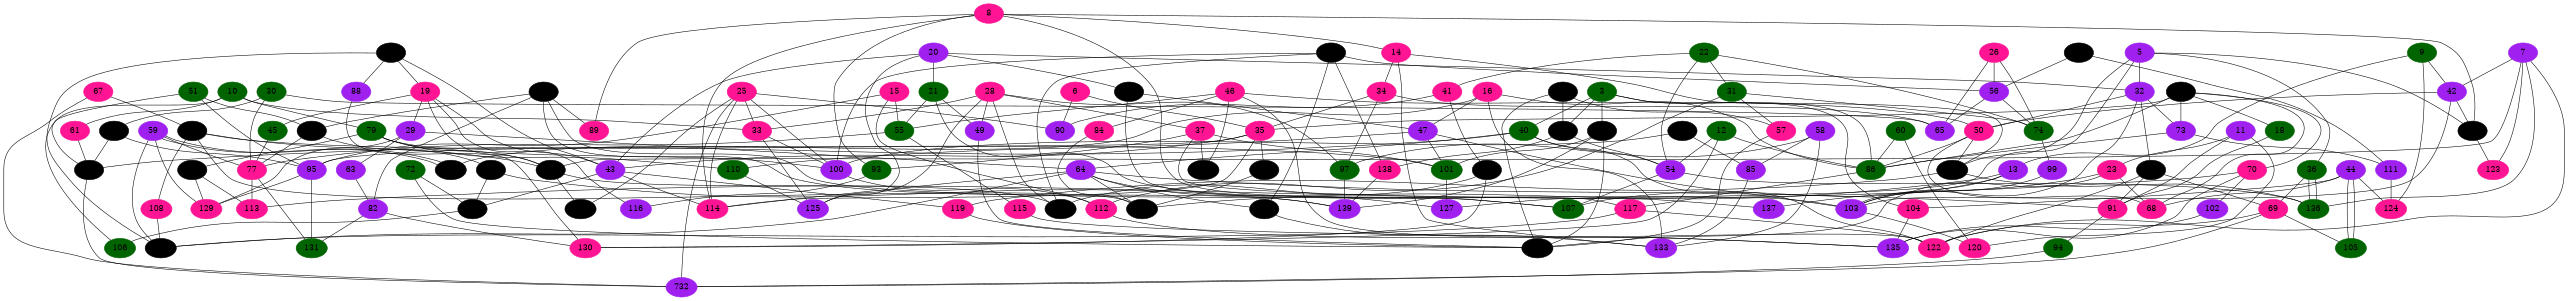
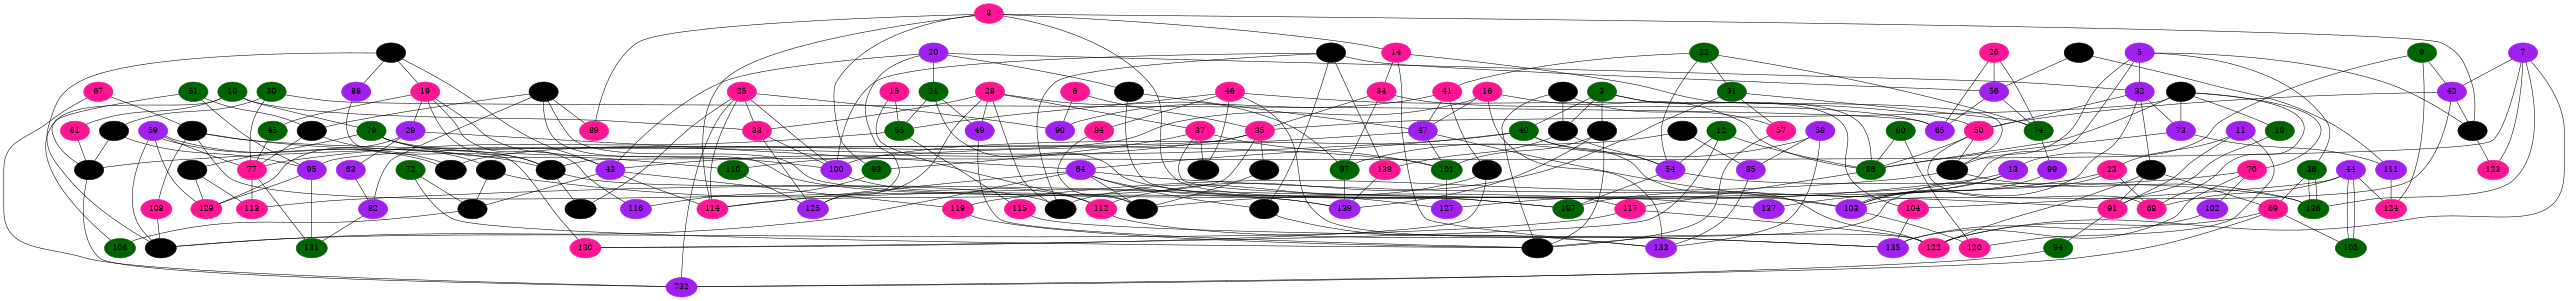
edge "41" -- "47": added
edge "15" -- "95": removed
edge "82" -- "130": removed
